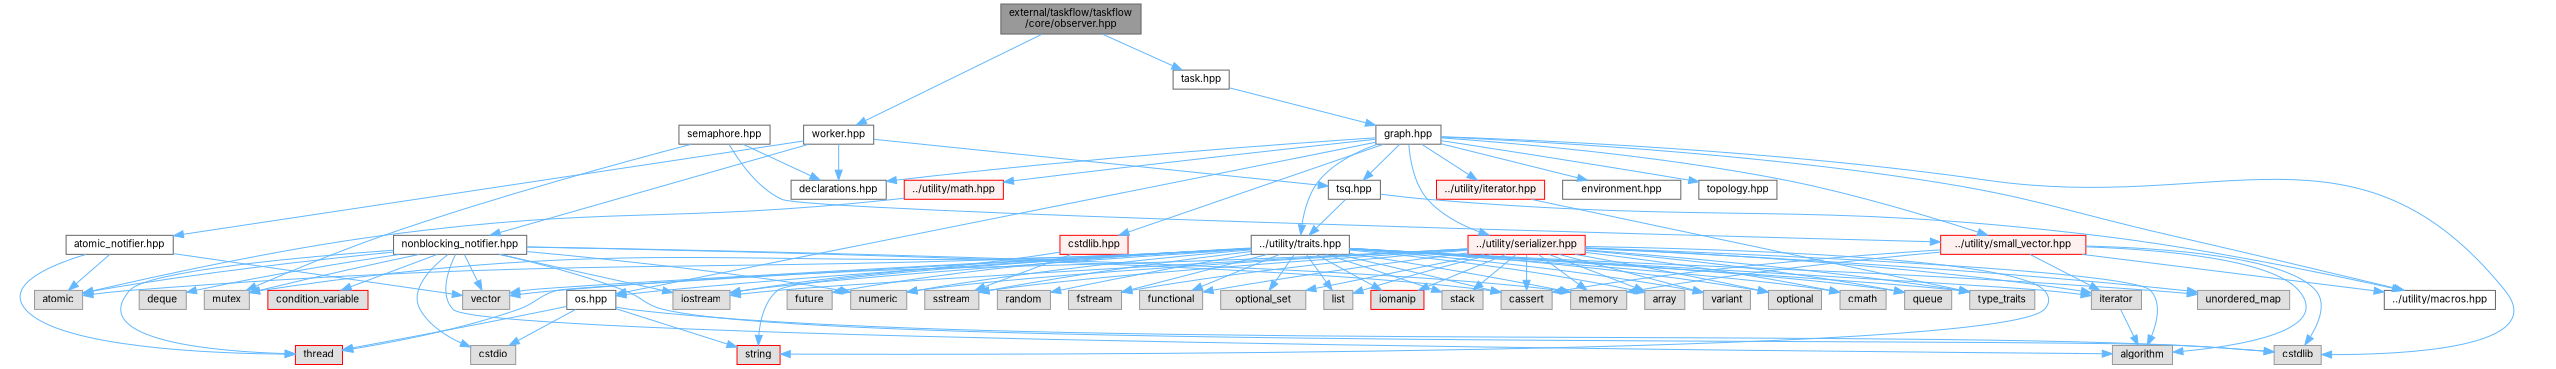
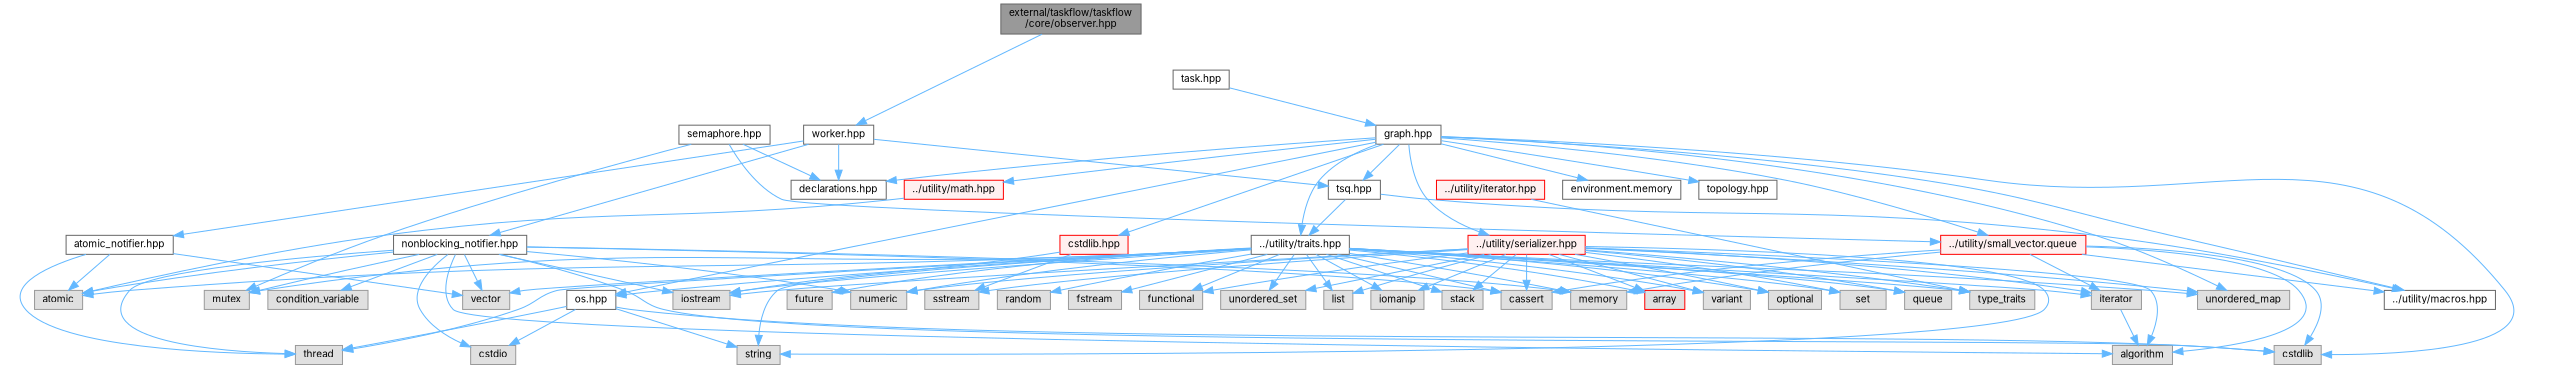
edge "external/taskflow/taskflow /core/observer.hpp" -> "task.hpp": removed
edge "graph.hpp" -> "../utility/iterator.hpp": now "graph.hpp" -> "unordered_map"
node "environment.hpp": label "environment.hpp" -> "environment.memory"
node "../utility/small_vector.hpp": label "../utility/small_vector.hpp" -> "../utility/small_vector.queue"
edge "../utility/serializer.hpp" -> "vector": removed
edge "../utility/serializer.hpp" -> "fstream": removed
edge "../utility/traits.hpp" -> "sstream": removed
edge "../utility/serializer.hpp" -> "memory": removed
node "deque": removed
node "condition_variable": color red -> grey60
node "optional_set": label "optional_set" -> "unordered_set"
node "iomanip": color red -> grey60
node "array": color grey60 -> red
node "cmath": label "cmath" -> "set"
node "thread": color red -> grey60
node "string": color red -> grey60
